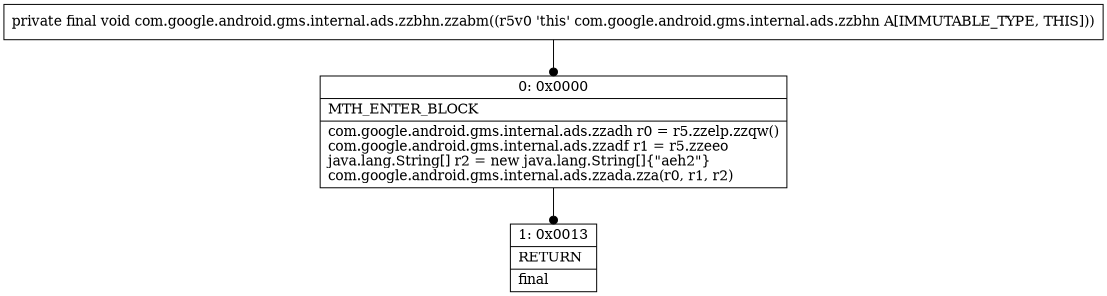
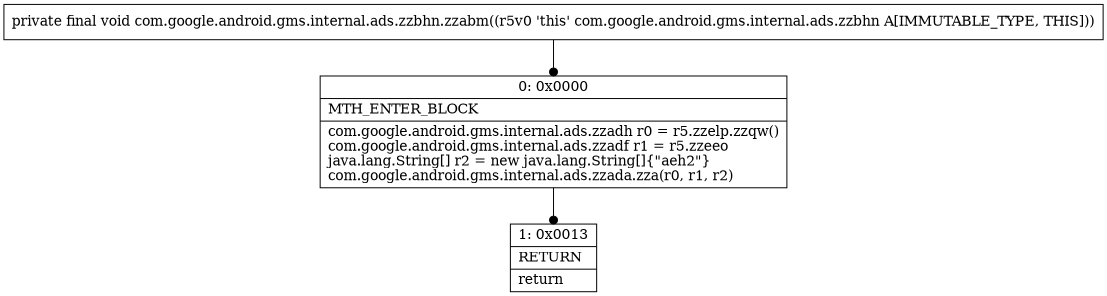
node "1: 0x0013": text "final" -> "return"
